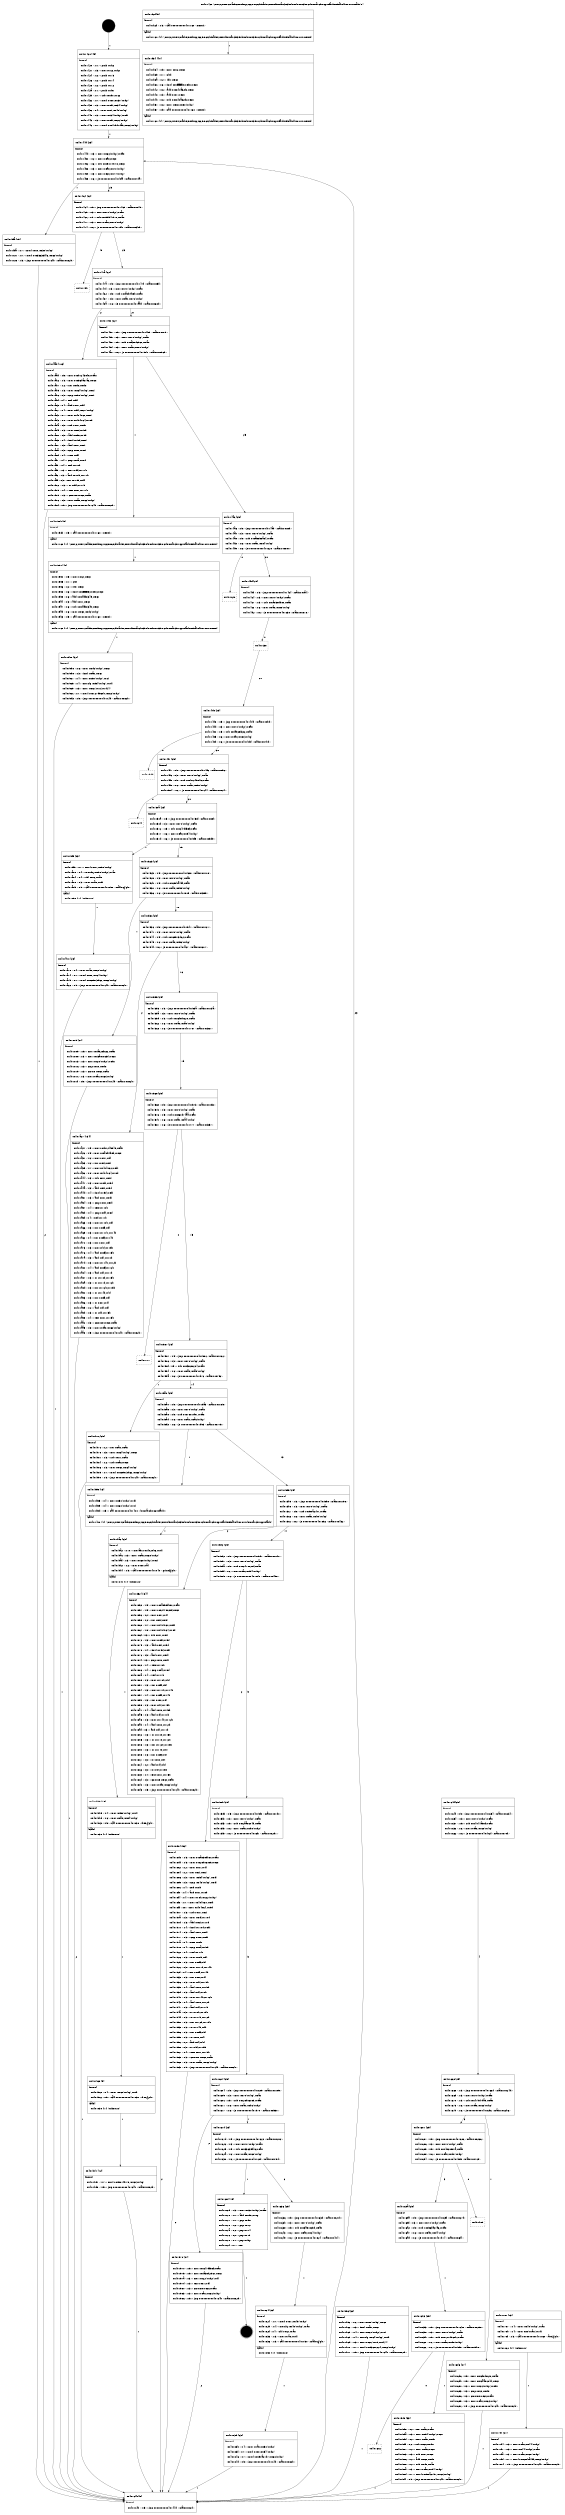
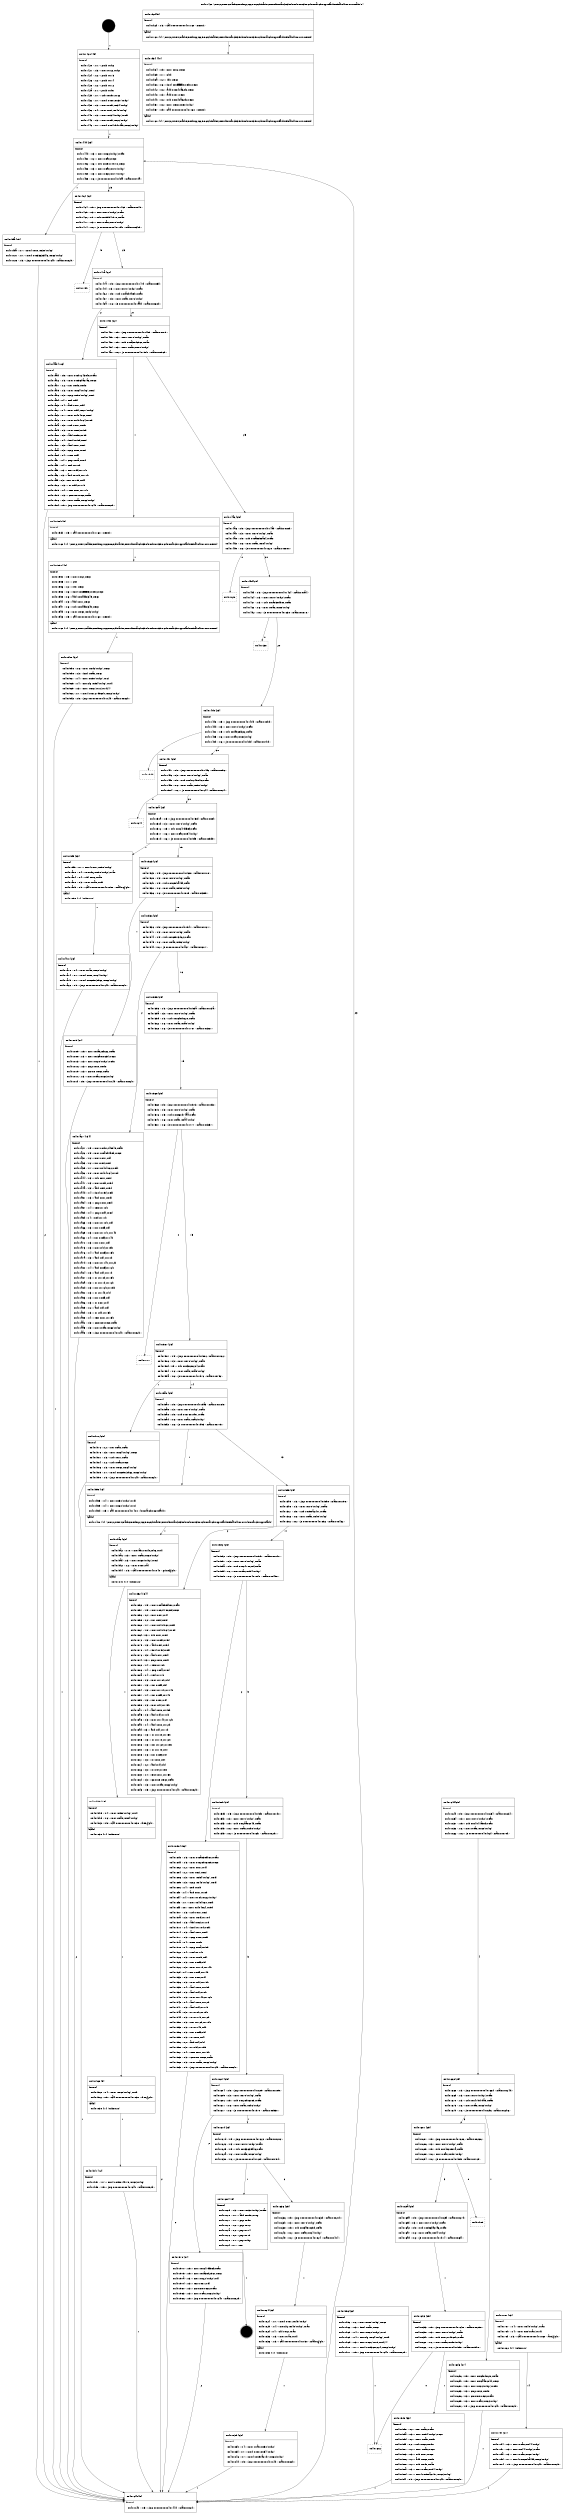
edge "0x401c38" -> "0x4014d8 [25]": now "0x4014bf [25]" -> "0x4014d8 [25]"
edge "0x4017e7 [13]" -> "0x4017f4 [21]": label " 1" -> " 14"
edge "0x401b5c [32]" -> "0x401c4b [5]": now "0x401b5c [32]" -> "0x4016cc"
